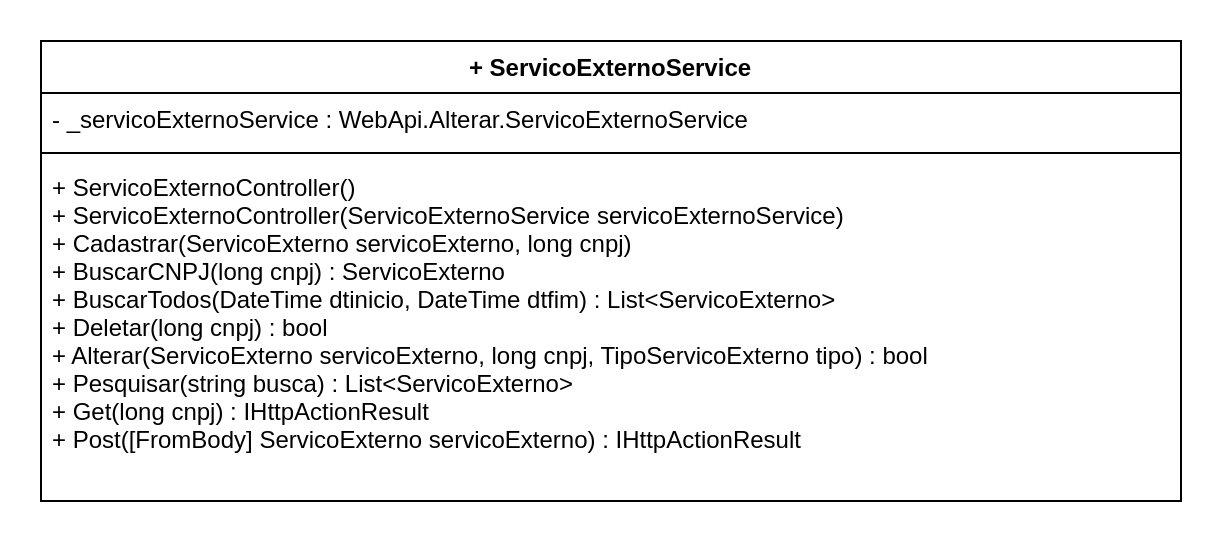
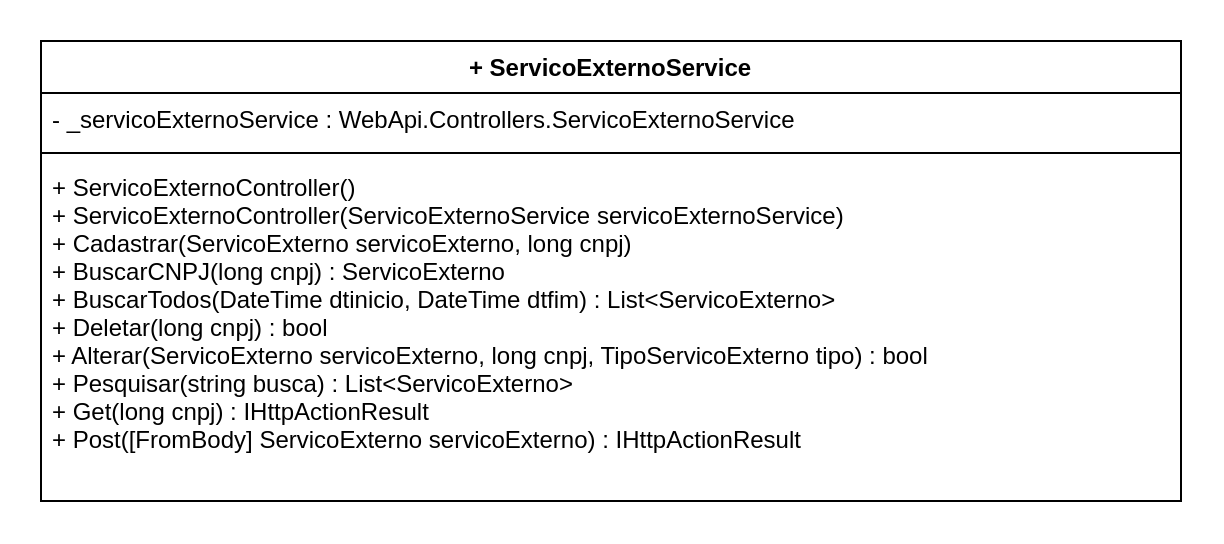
node "- _servicoExternoService : WebApi.Alterar.ServicoExternoService": label "- _servicoExternoService : WebApi.Alterar.ServicoExternoService" -> "- _servicoExternoService : WebApi.Controllers.ServicoExternoService"
